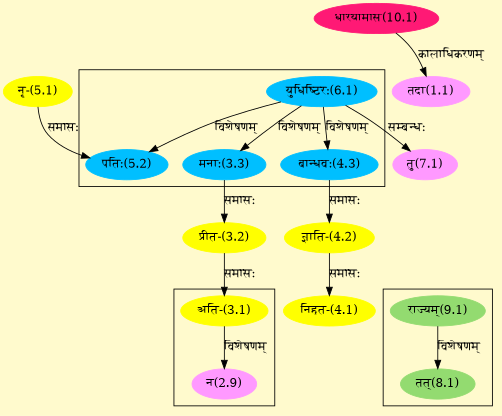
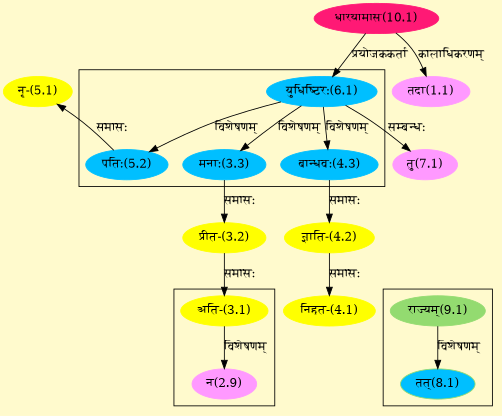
edge "धारयामास(10.1)" -> "युधिष्ठिरः(6.1)": added, label "प्रयोजककर्ता"
edge "नृ-(5.1)" -> "पतिः(5.2)": reversed
node "तत्(8.1)": fillcolor #93db70 -> #00bfff
